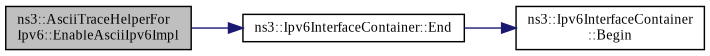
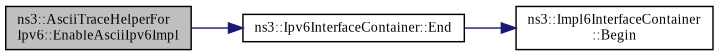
node "ns3::Ipv6InterfaceContainer ::Begin": label "ns3::Ipv6InterfaceContainer ::Begin" -> "ns3::Impl6InterfaceContainer ::Begin"
